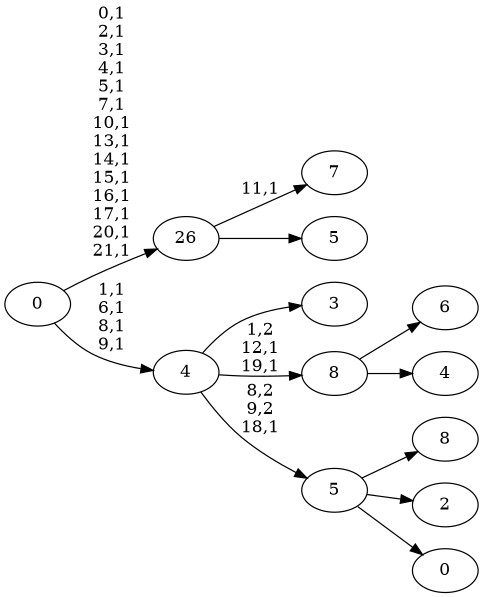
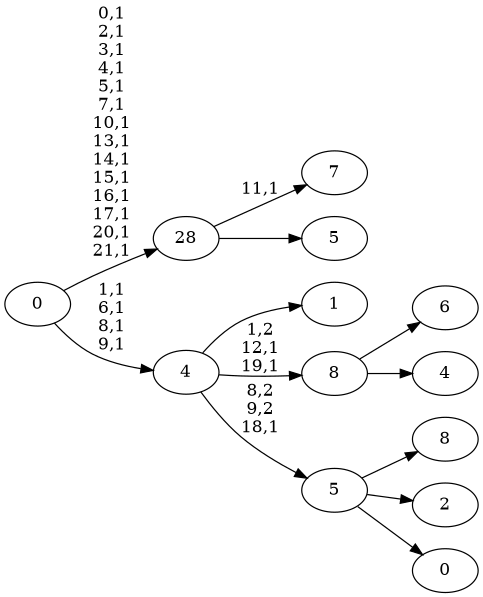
node "26": label "26" -> "28"
node "3": label "3" -> "1"
